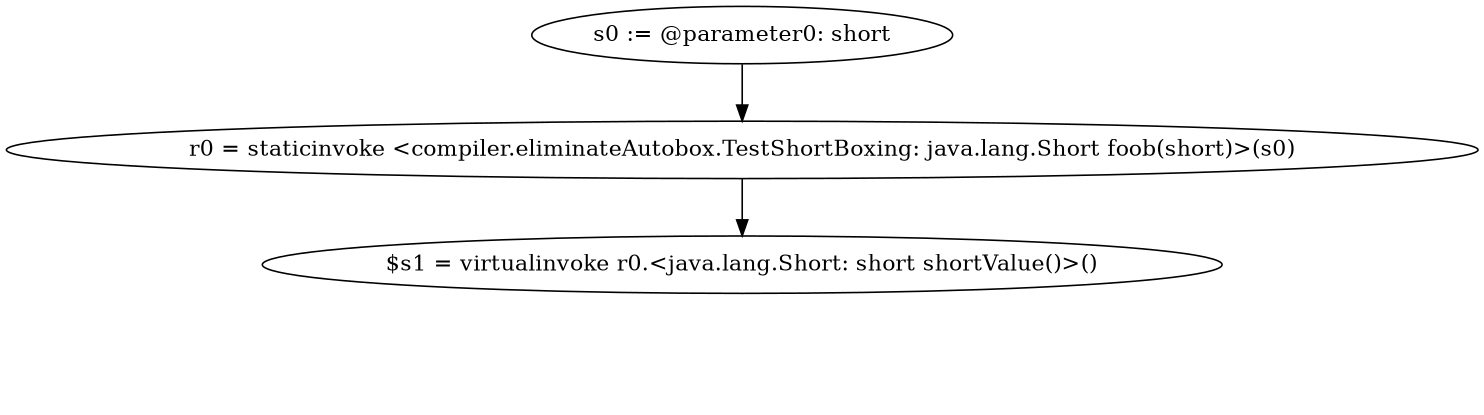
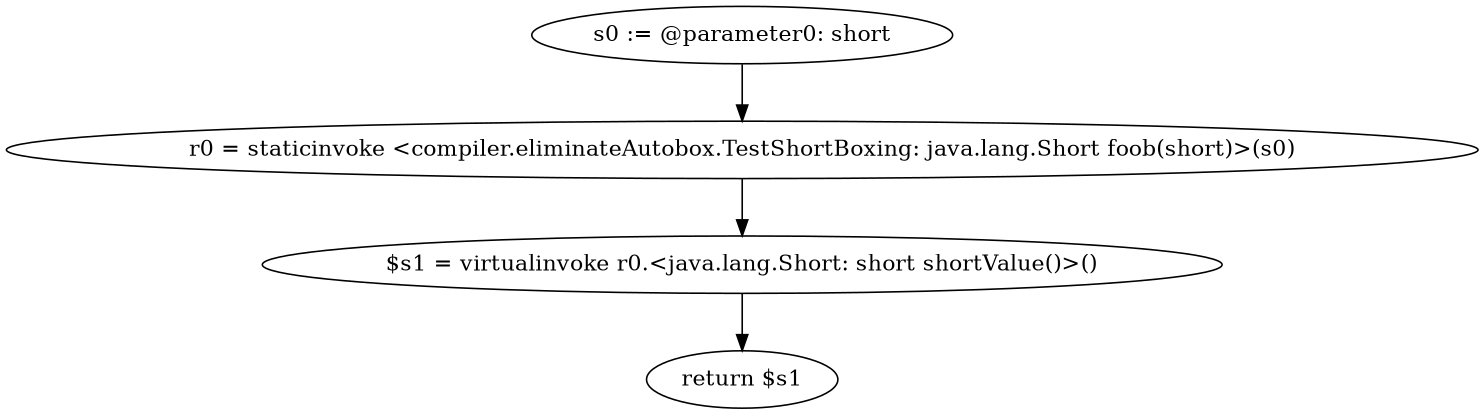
node "return $s1": added
